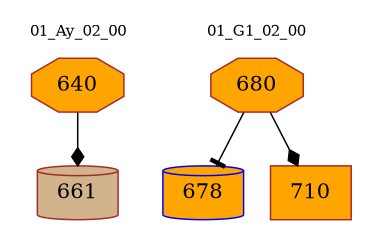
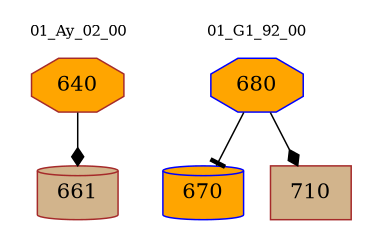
cluster "01_G1_02_00": label "01_G1_02_00" -> "01_G1_92_00"
node "680": color brown -> blue
node "678": label "678" -> "670"
node "710": fillcolor orange -> tan
